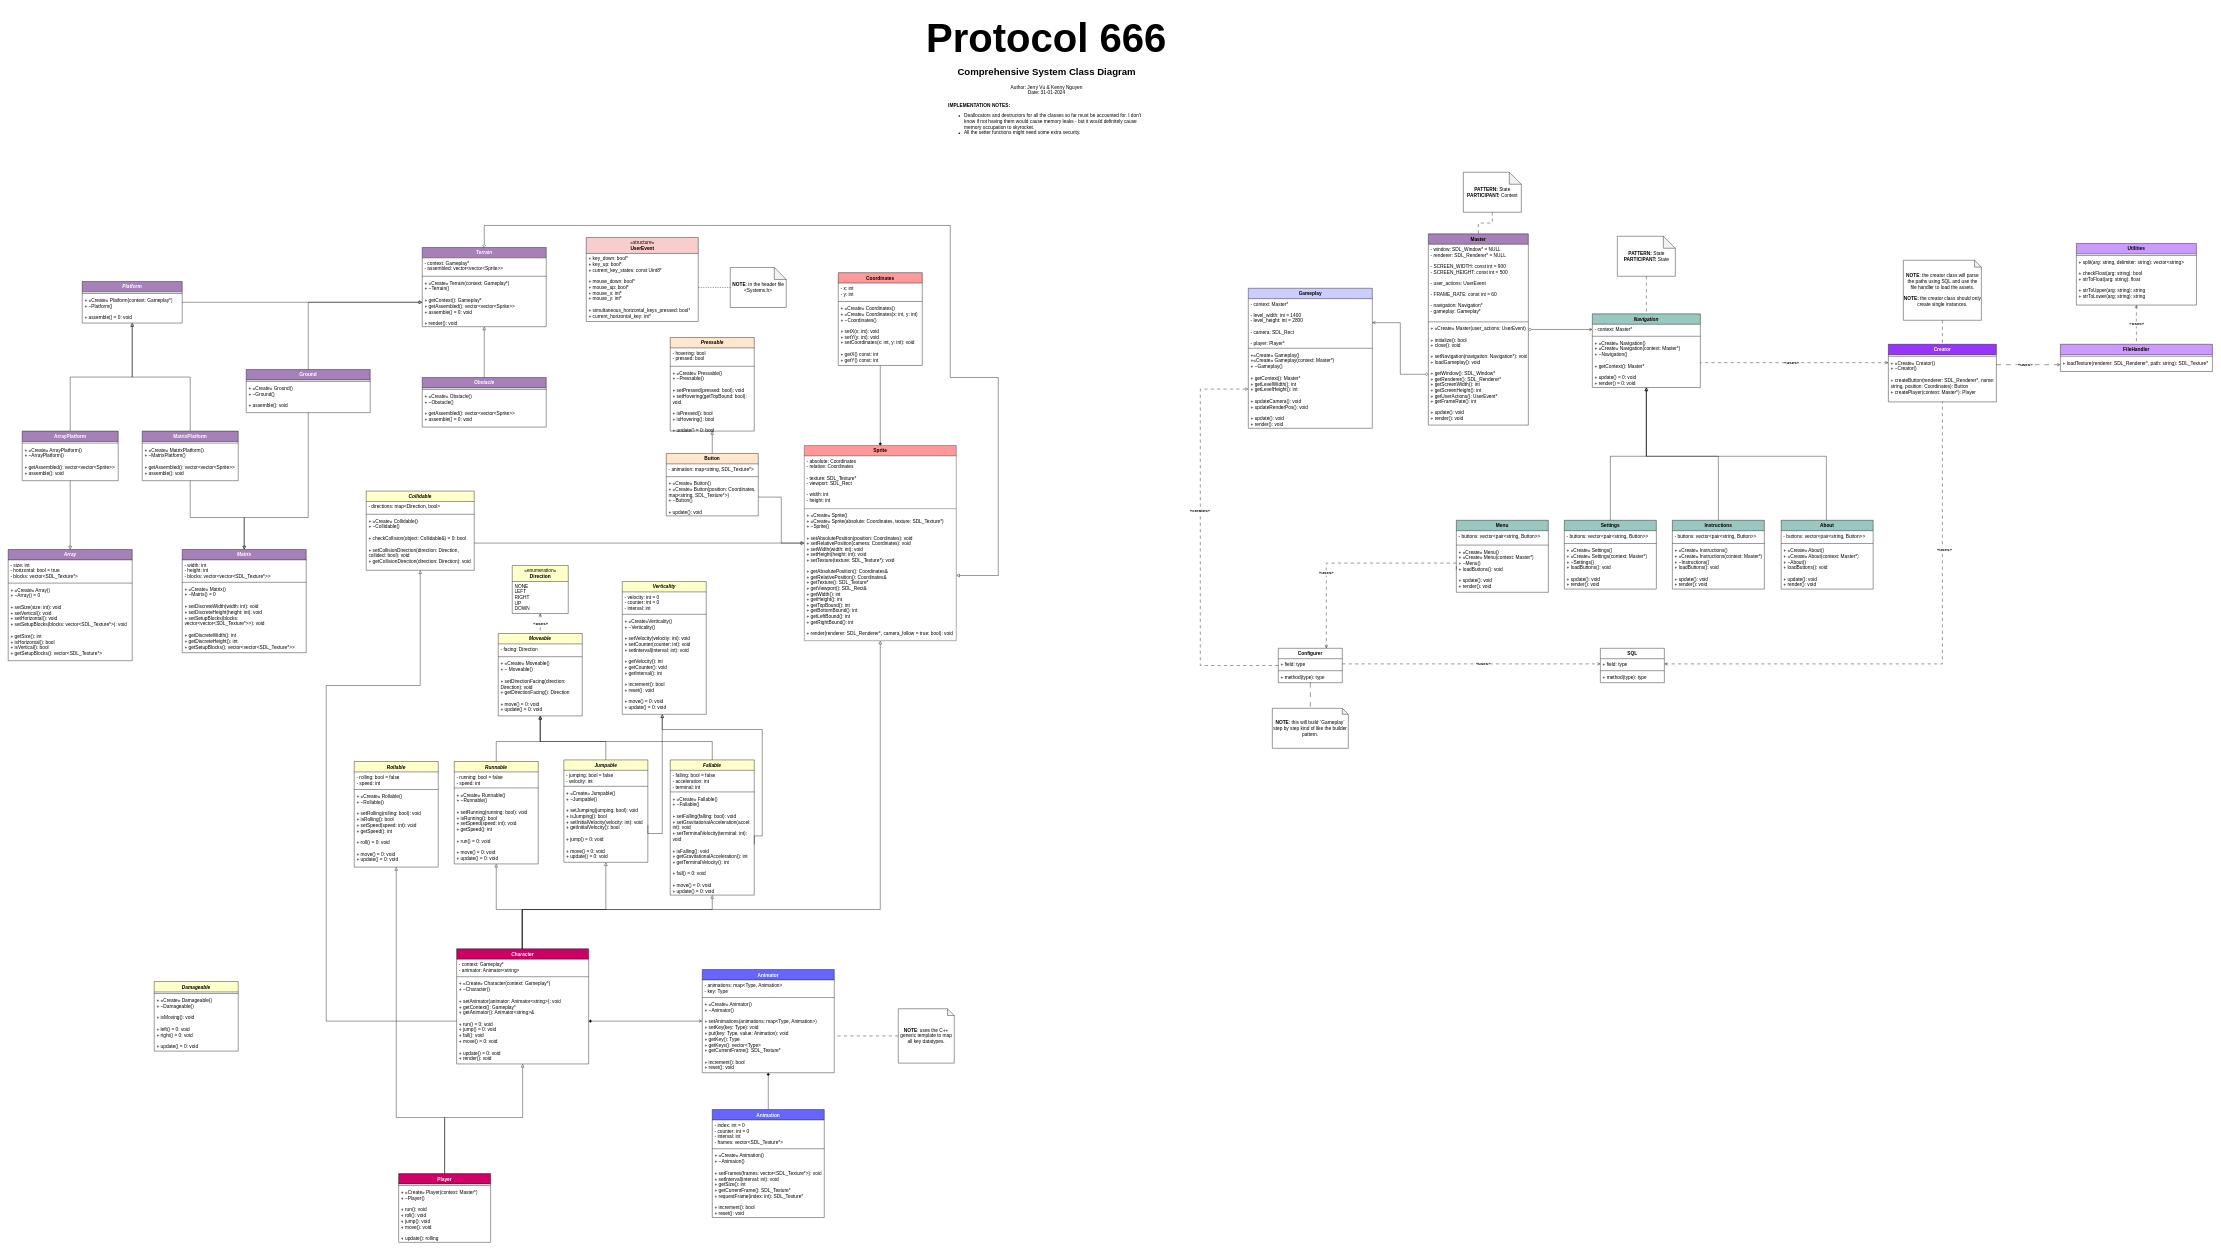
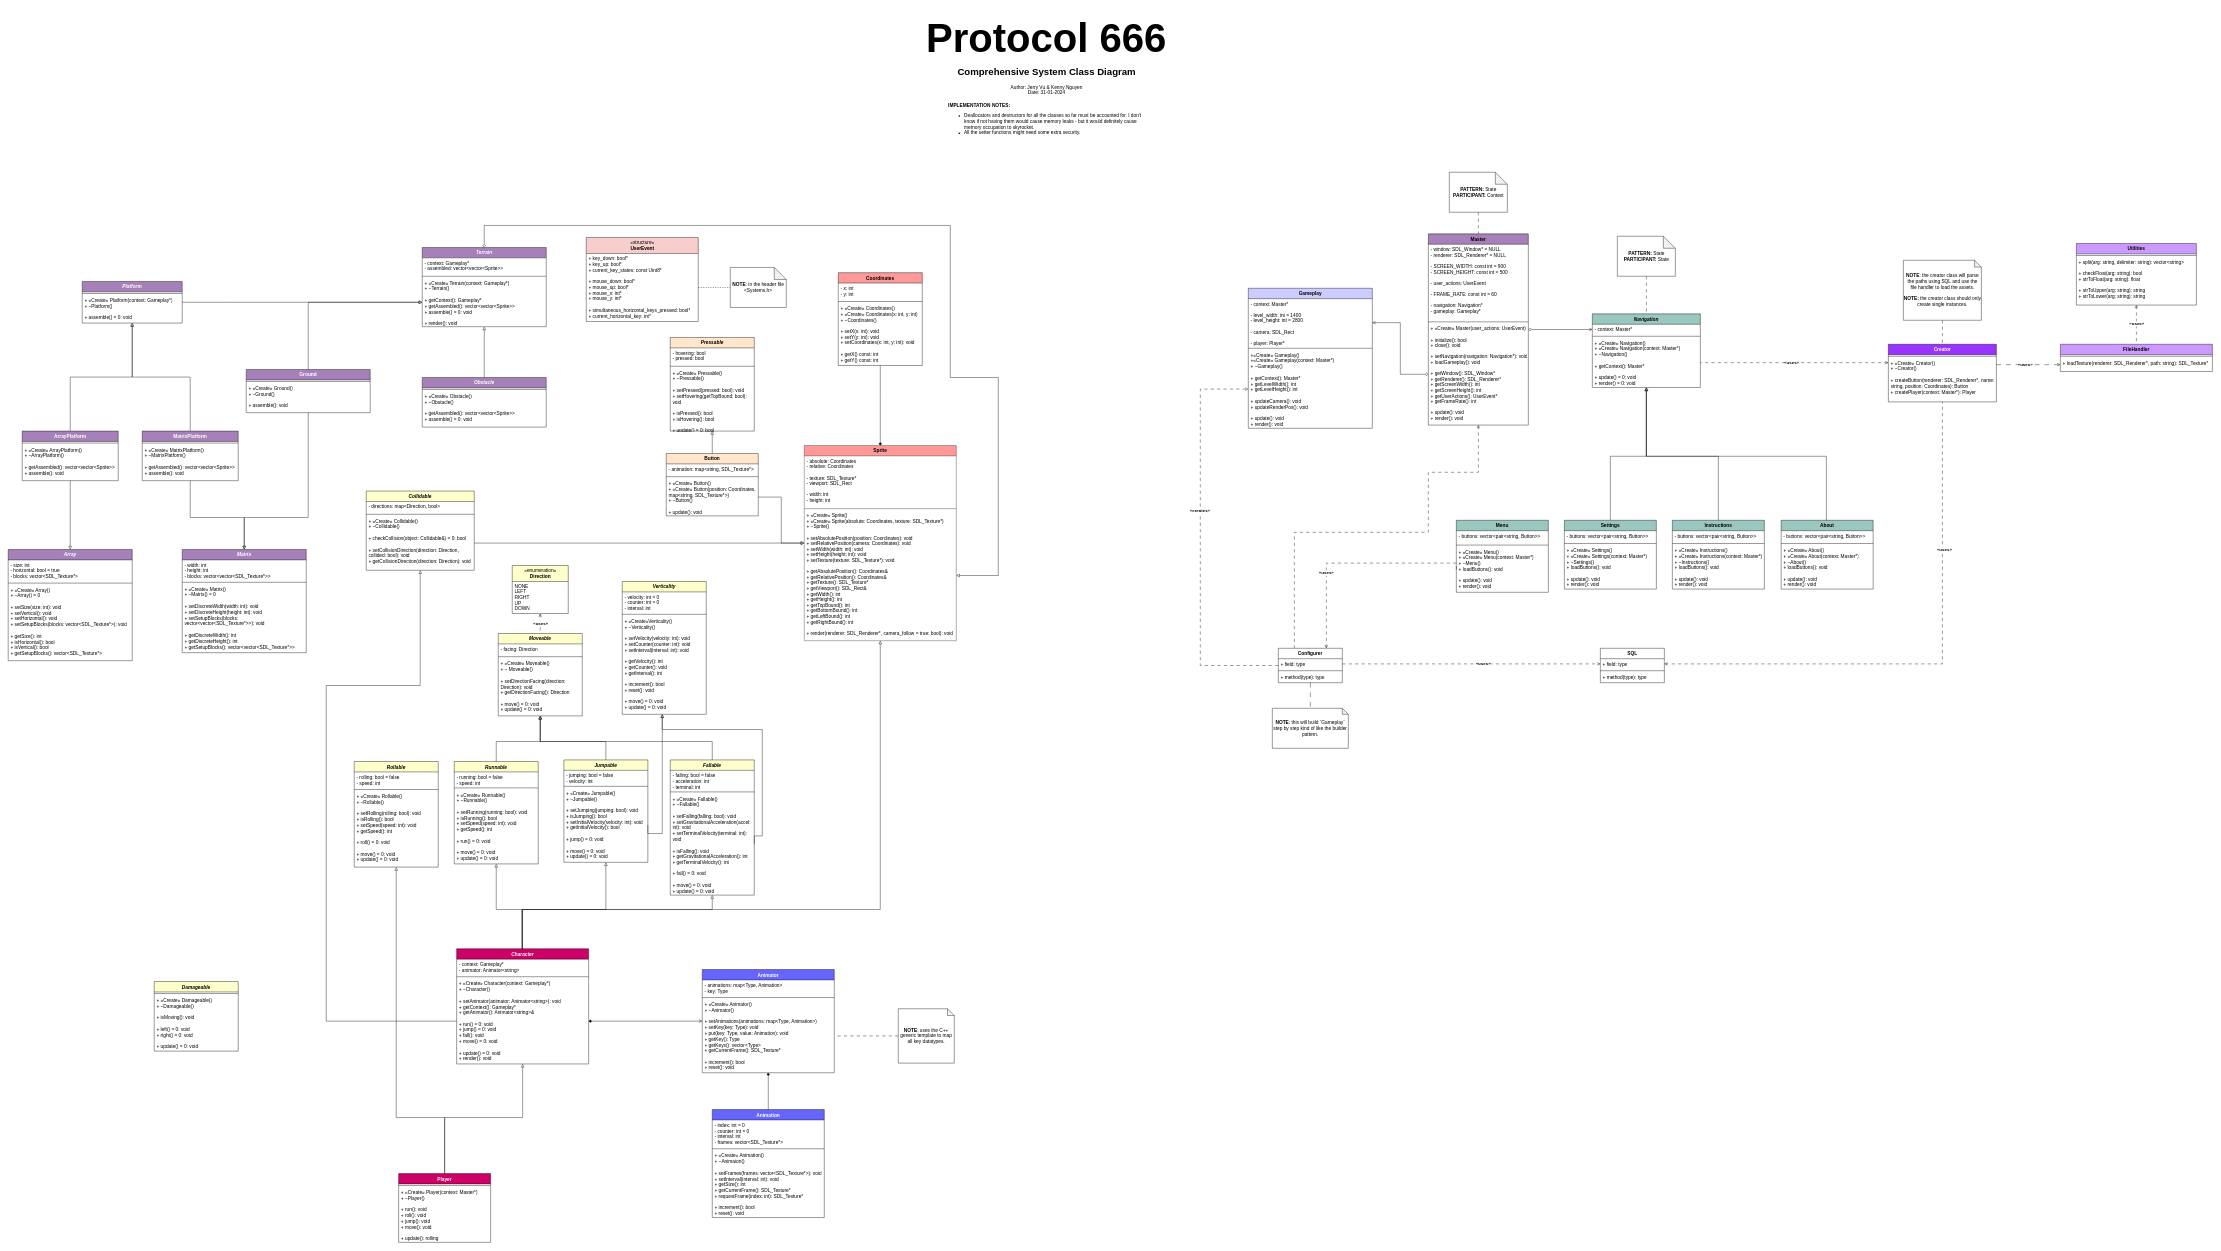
node "PATTERN: State PARTICIPANT: Context": moved (1492, 192) -> (1478, 192)
edge "Configurer" -> "Master": added
